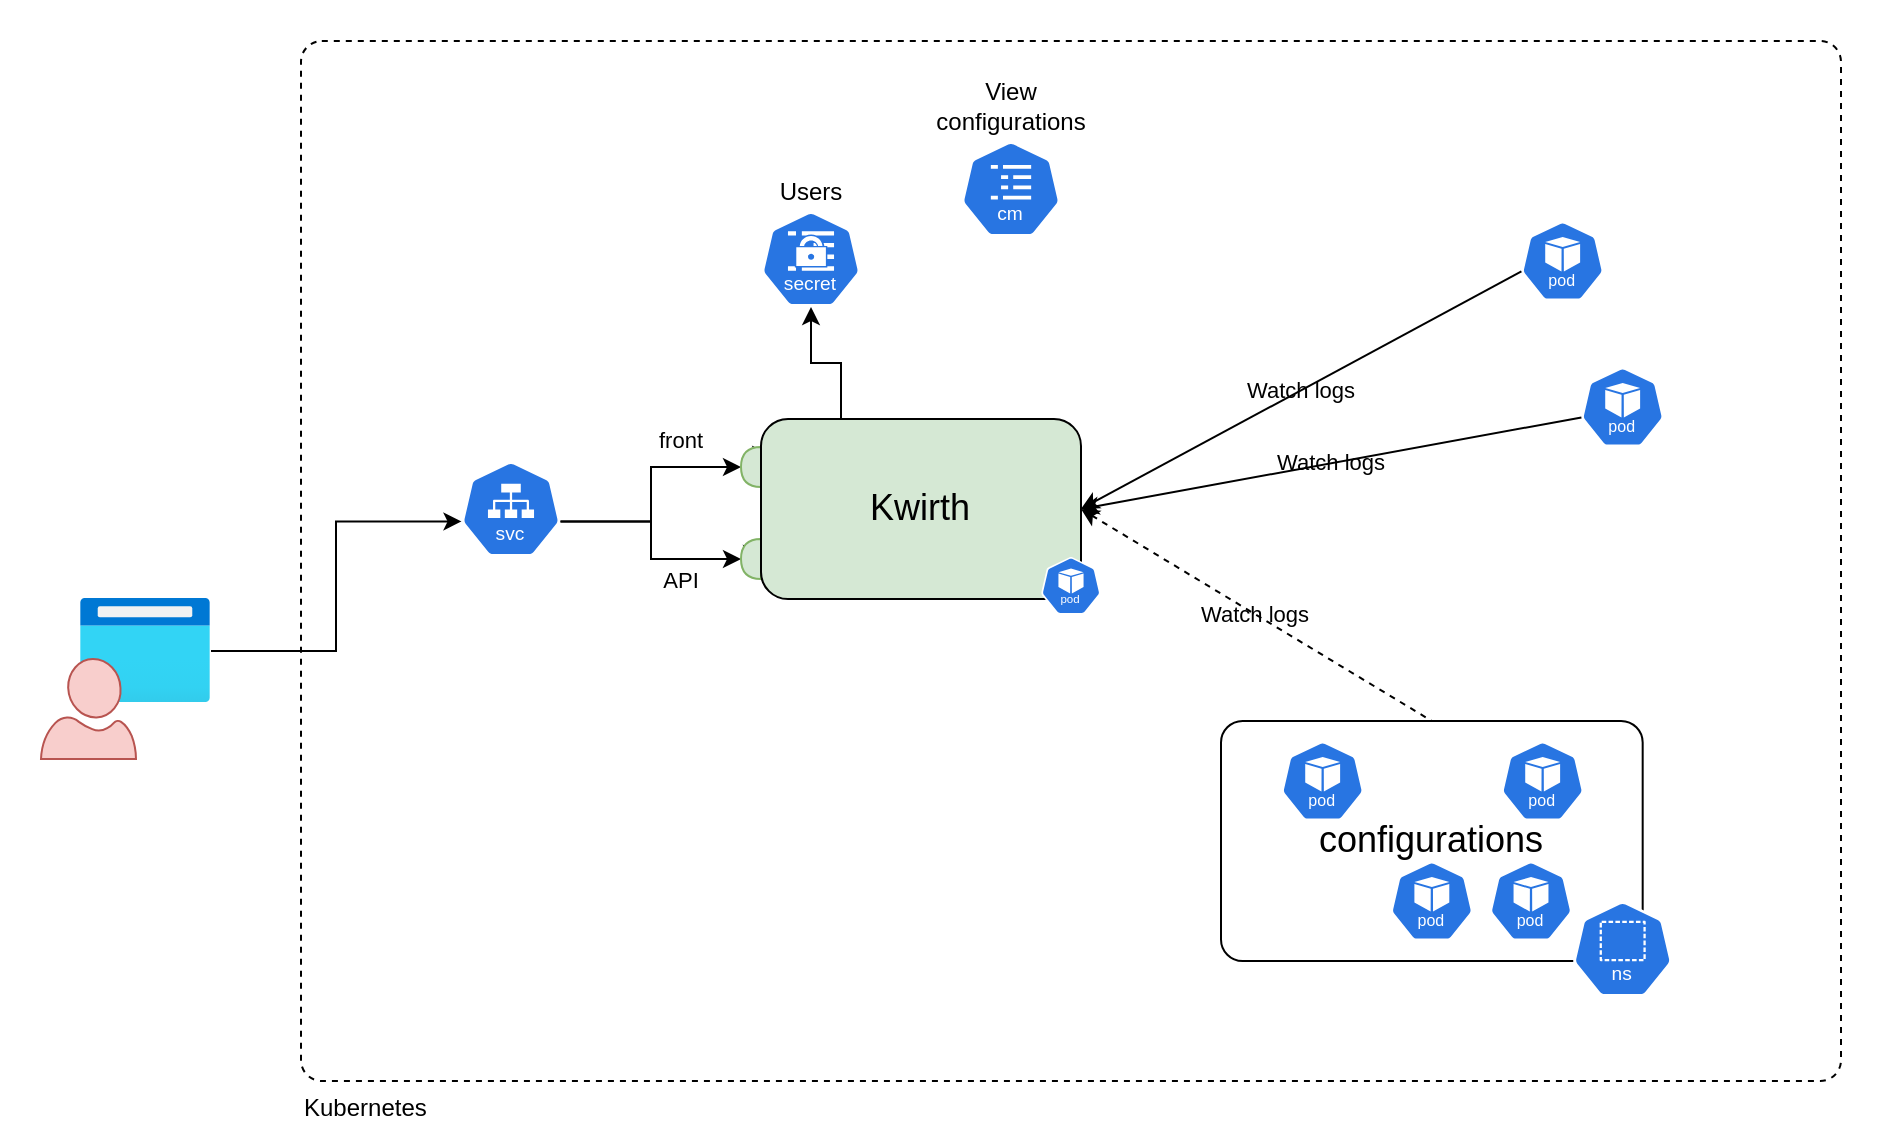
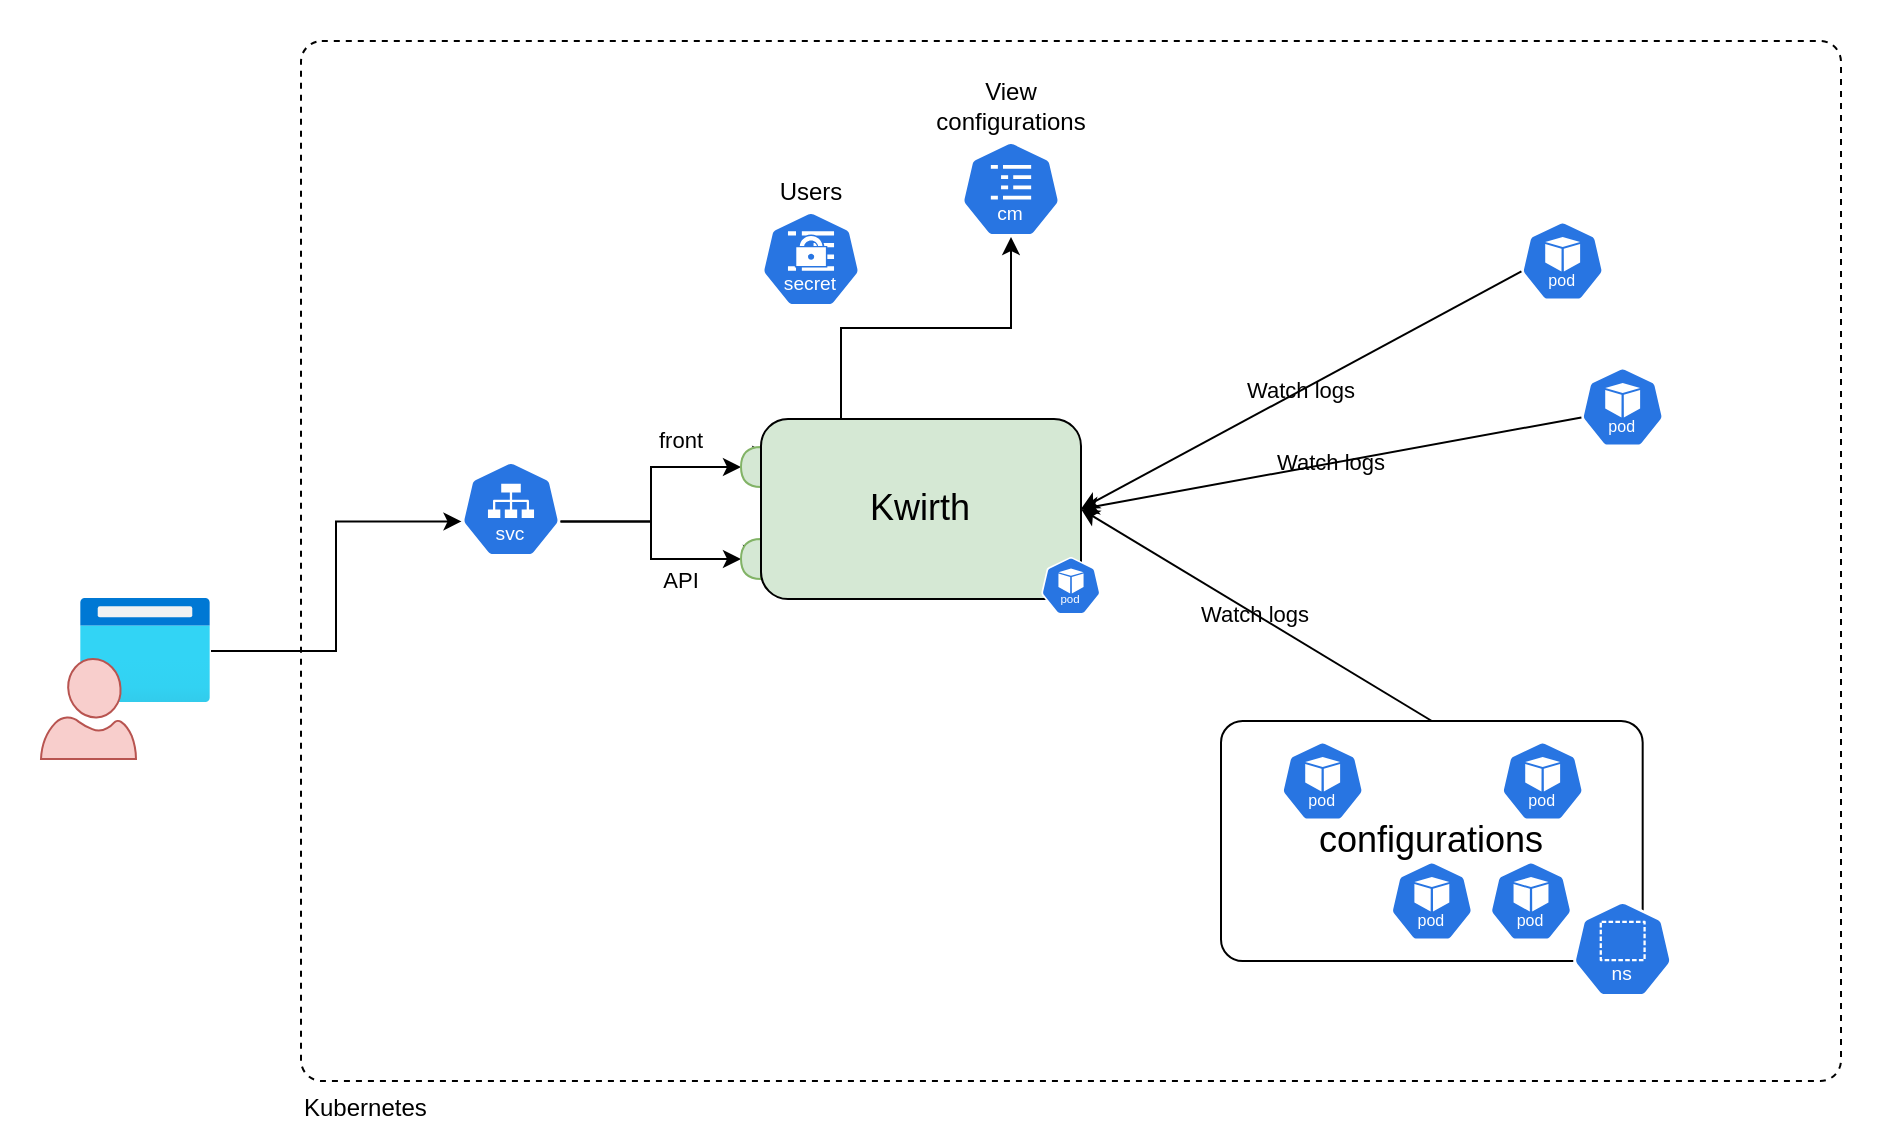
edge "Kwirth" -> "Users": now "Kwirth" -> "View configurations"
edge "configurations" -> "Kwirth": style dashed -> solid
